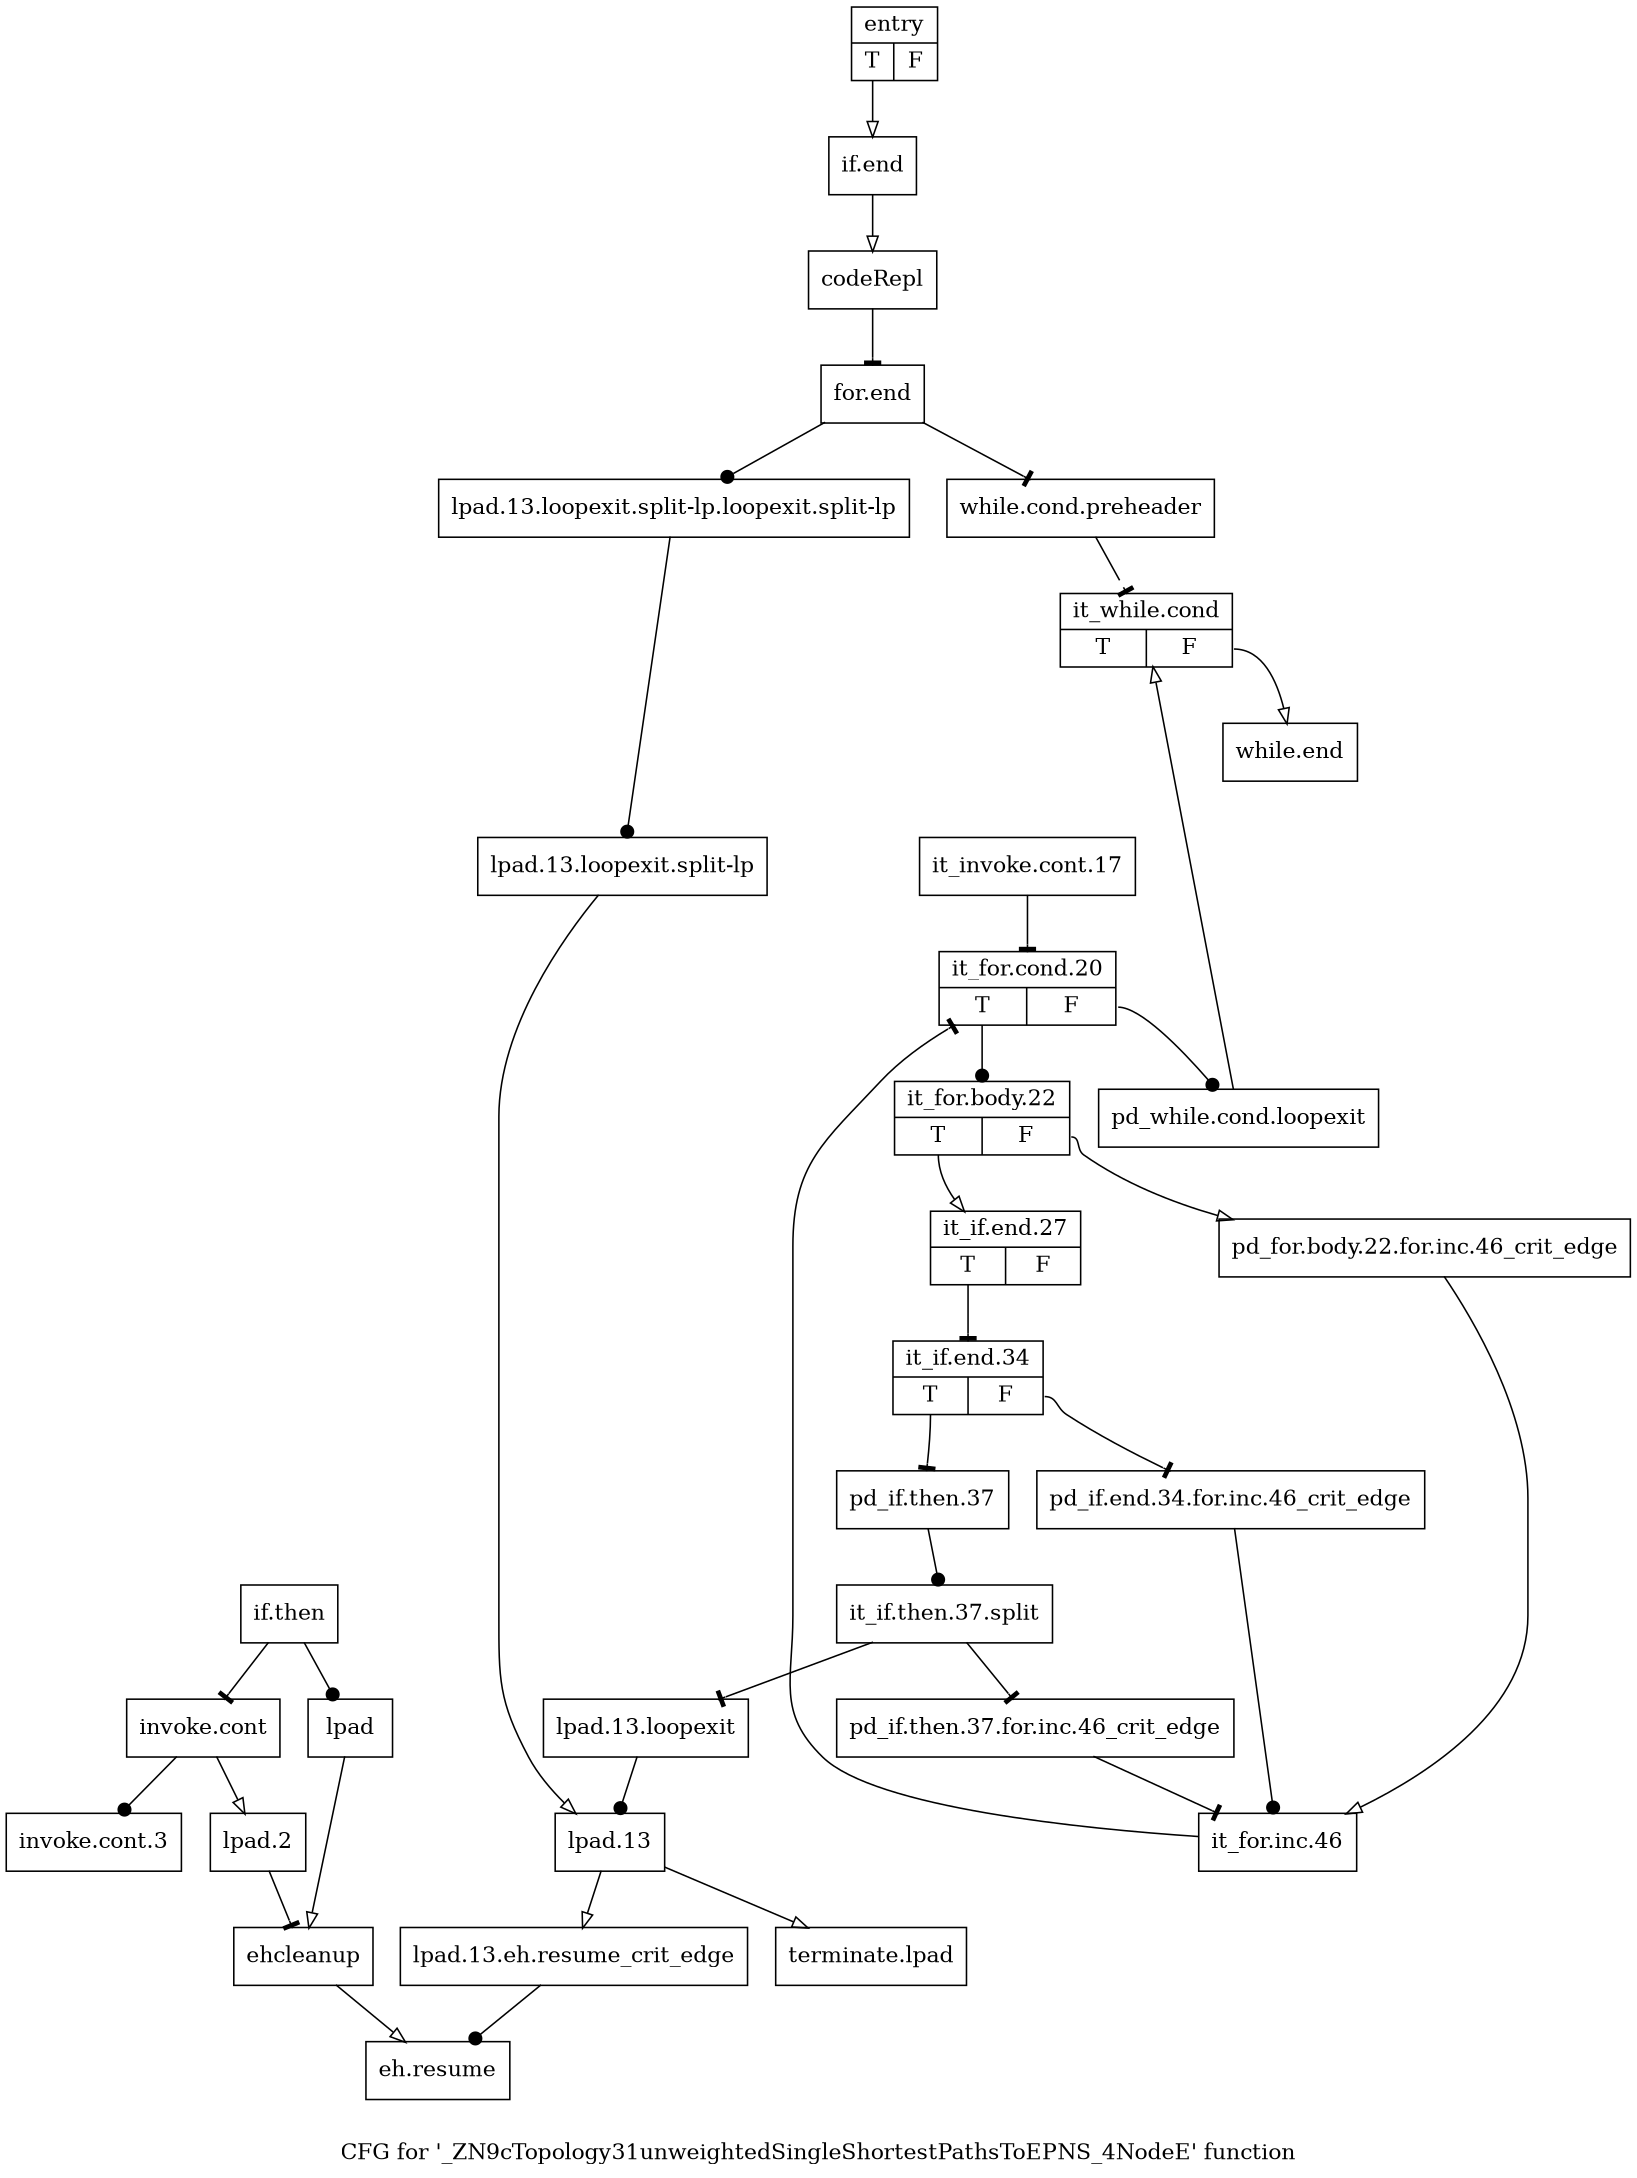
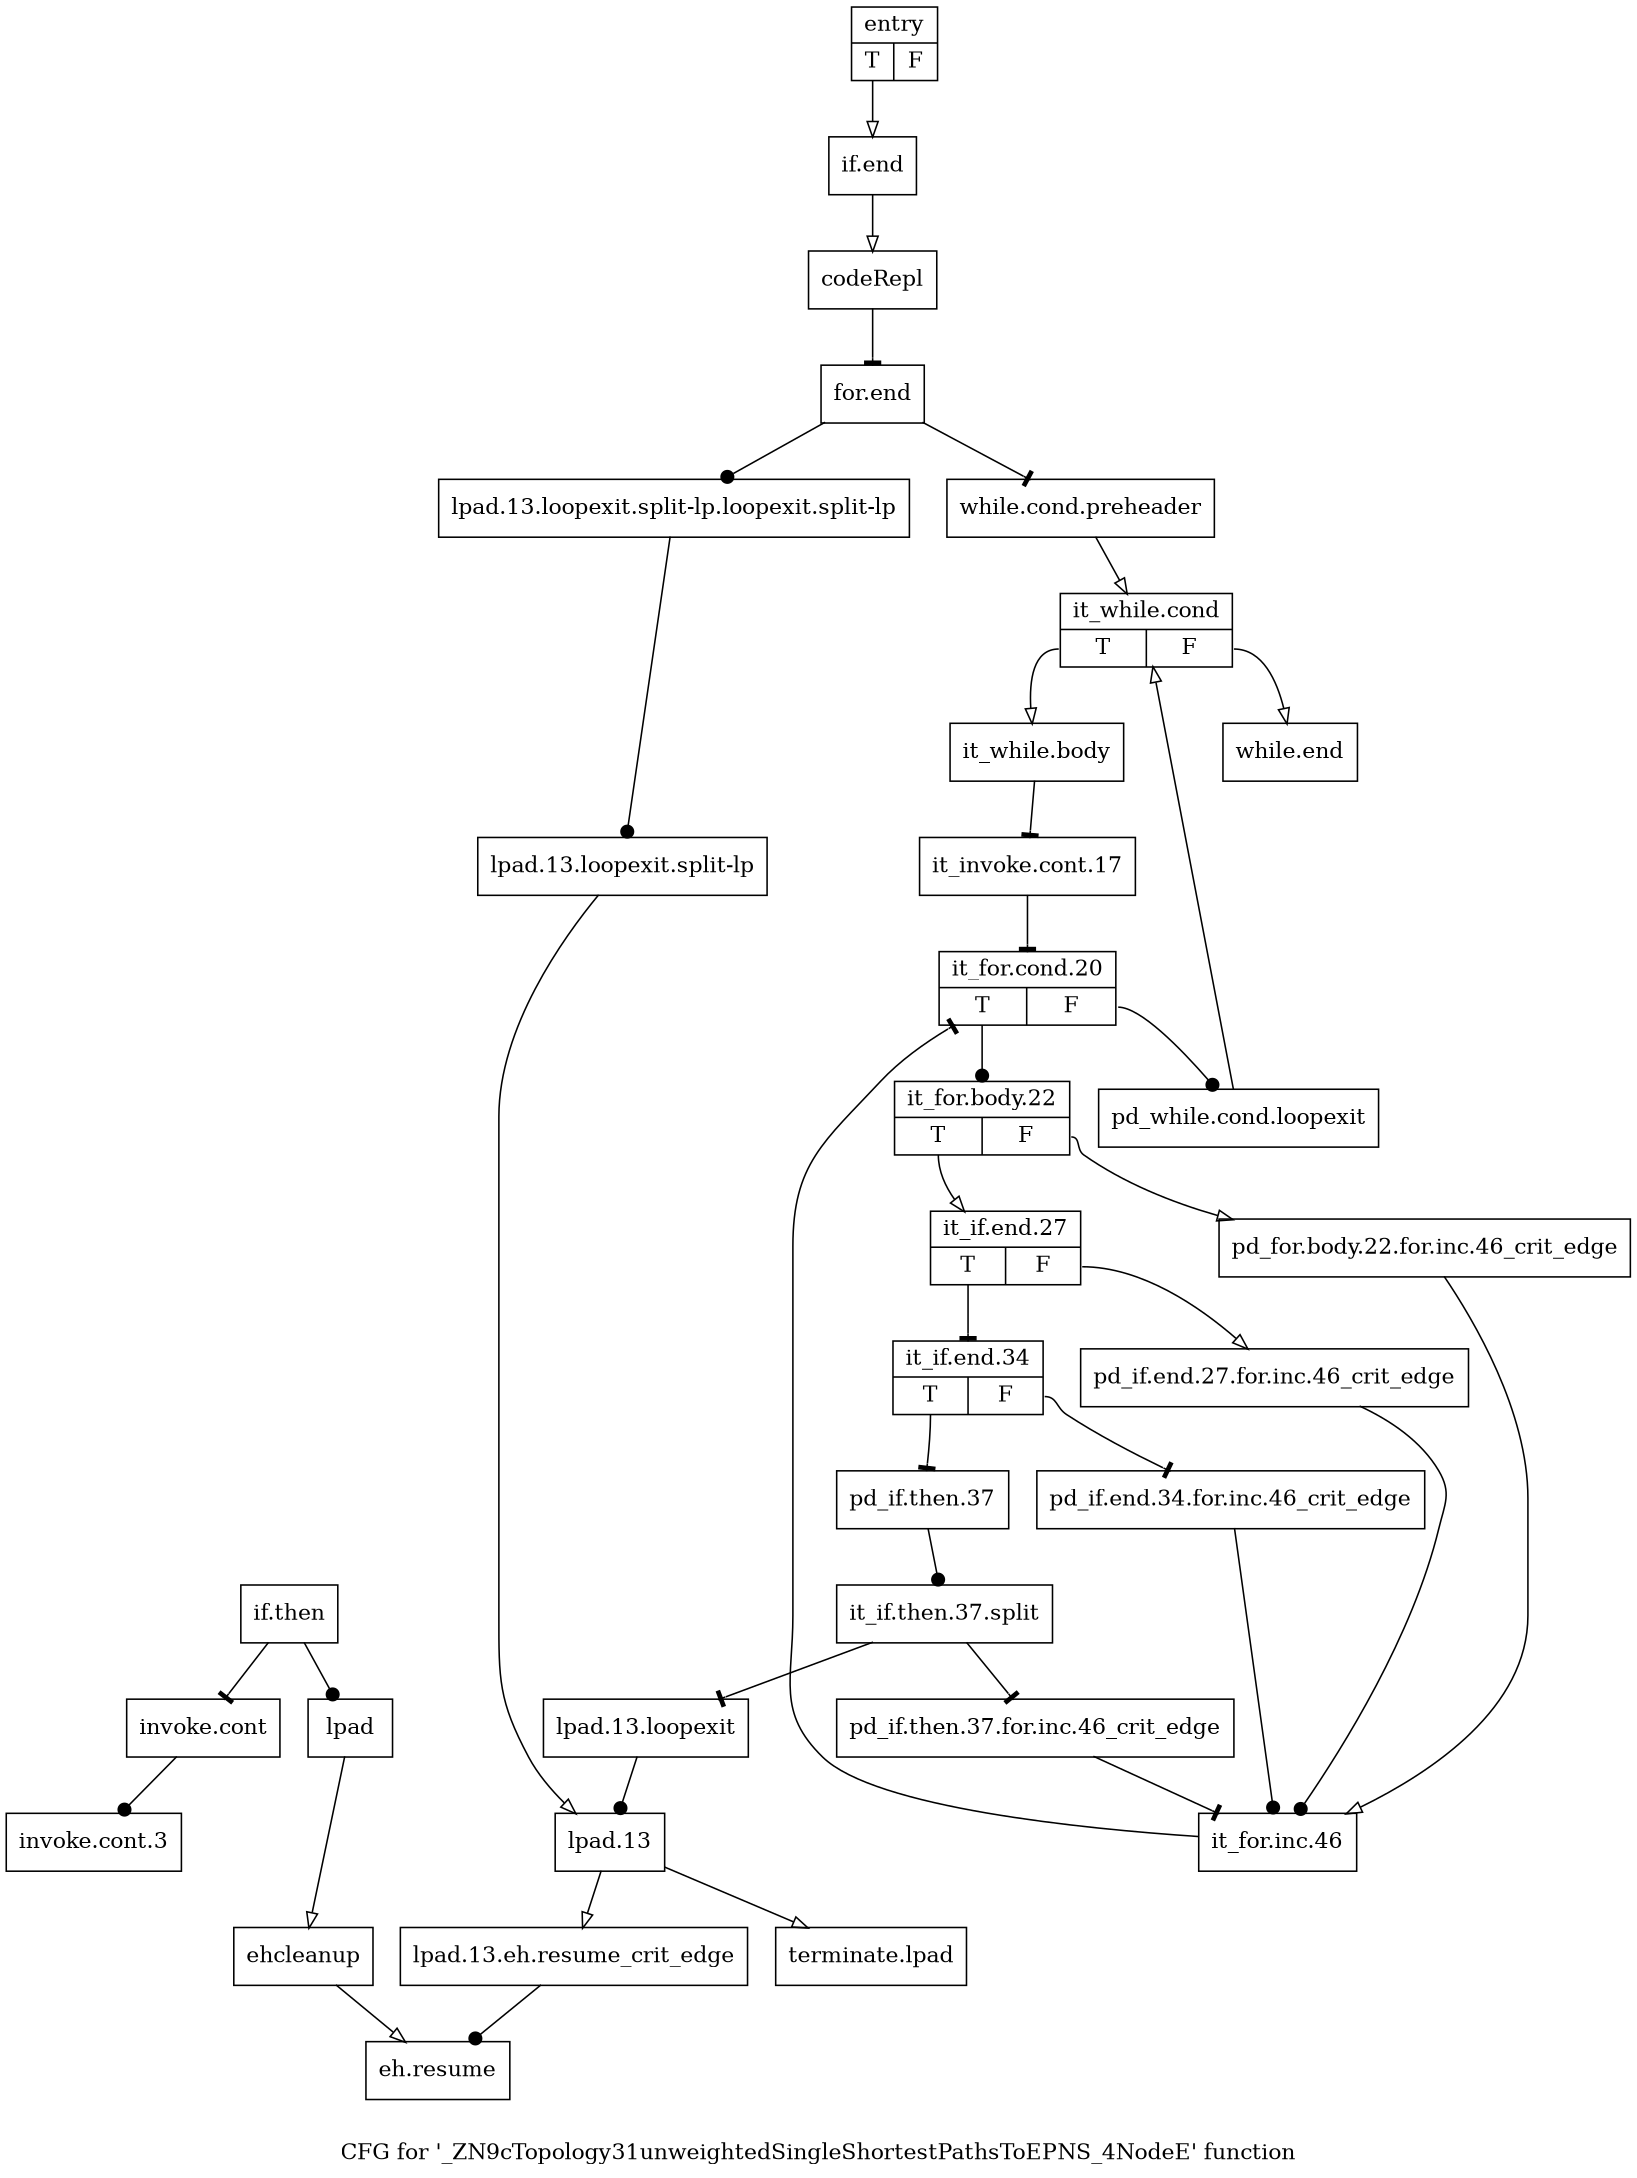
edge "while.cond.preheader" -> "it_while.cond": arrowhead tee -> onormal
node "it_while.body": added
node "pd_if.end.27.for.inc.46_crit_edge": added
node "lpad.2": removed
